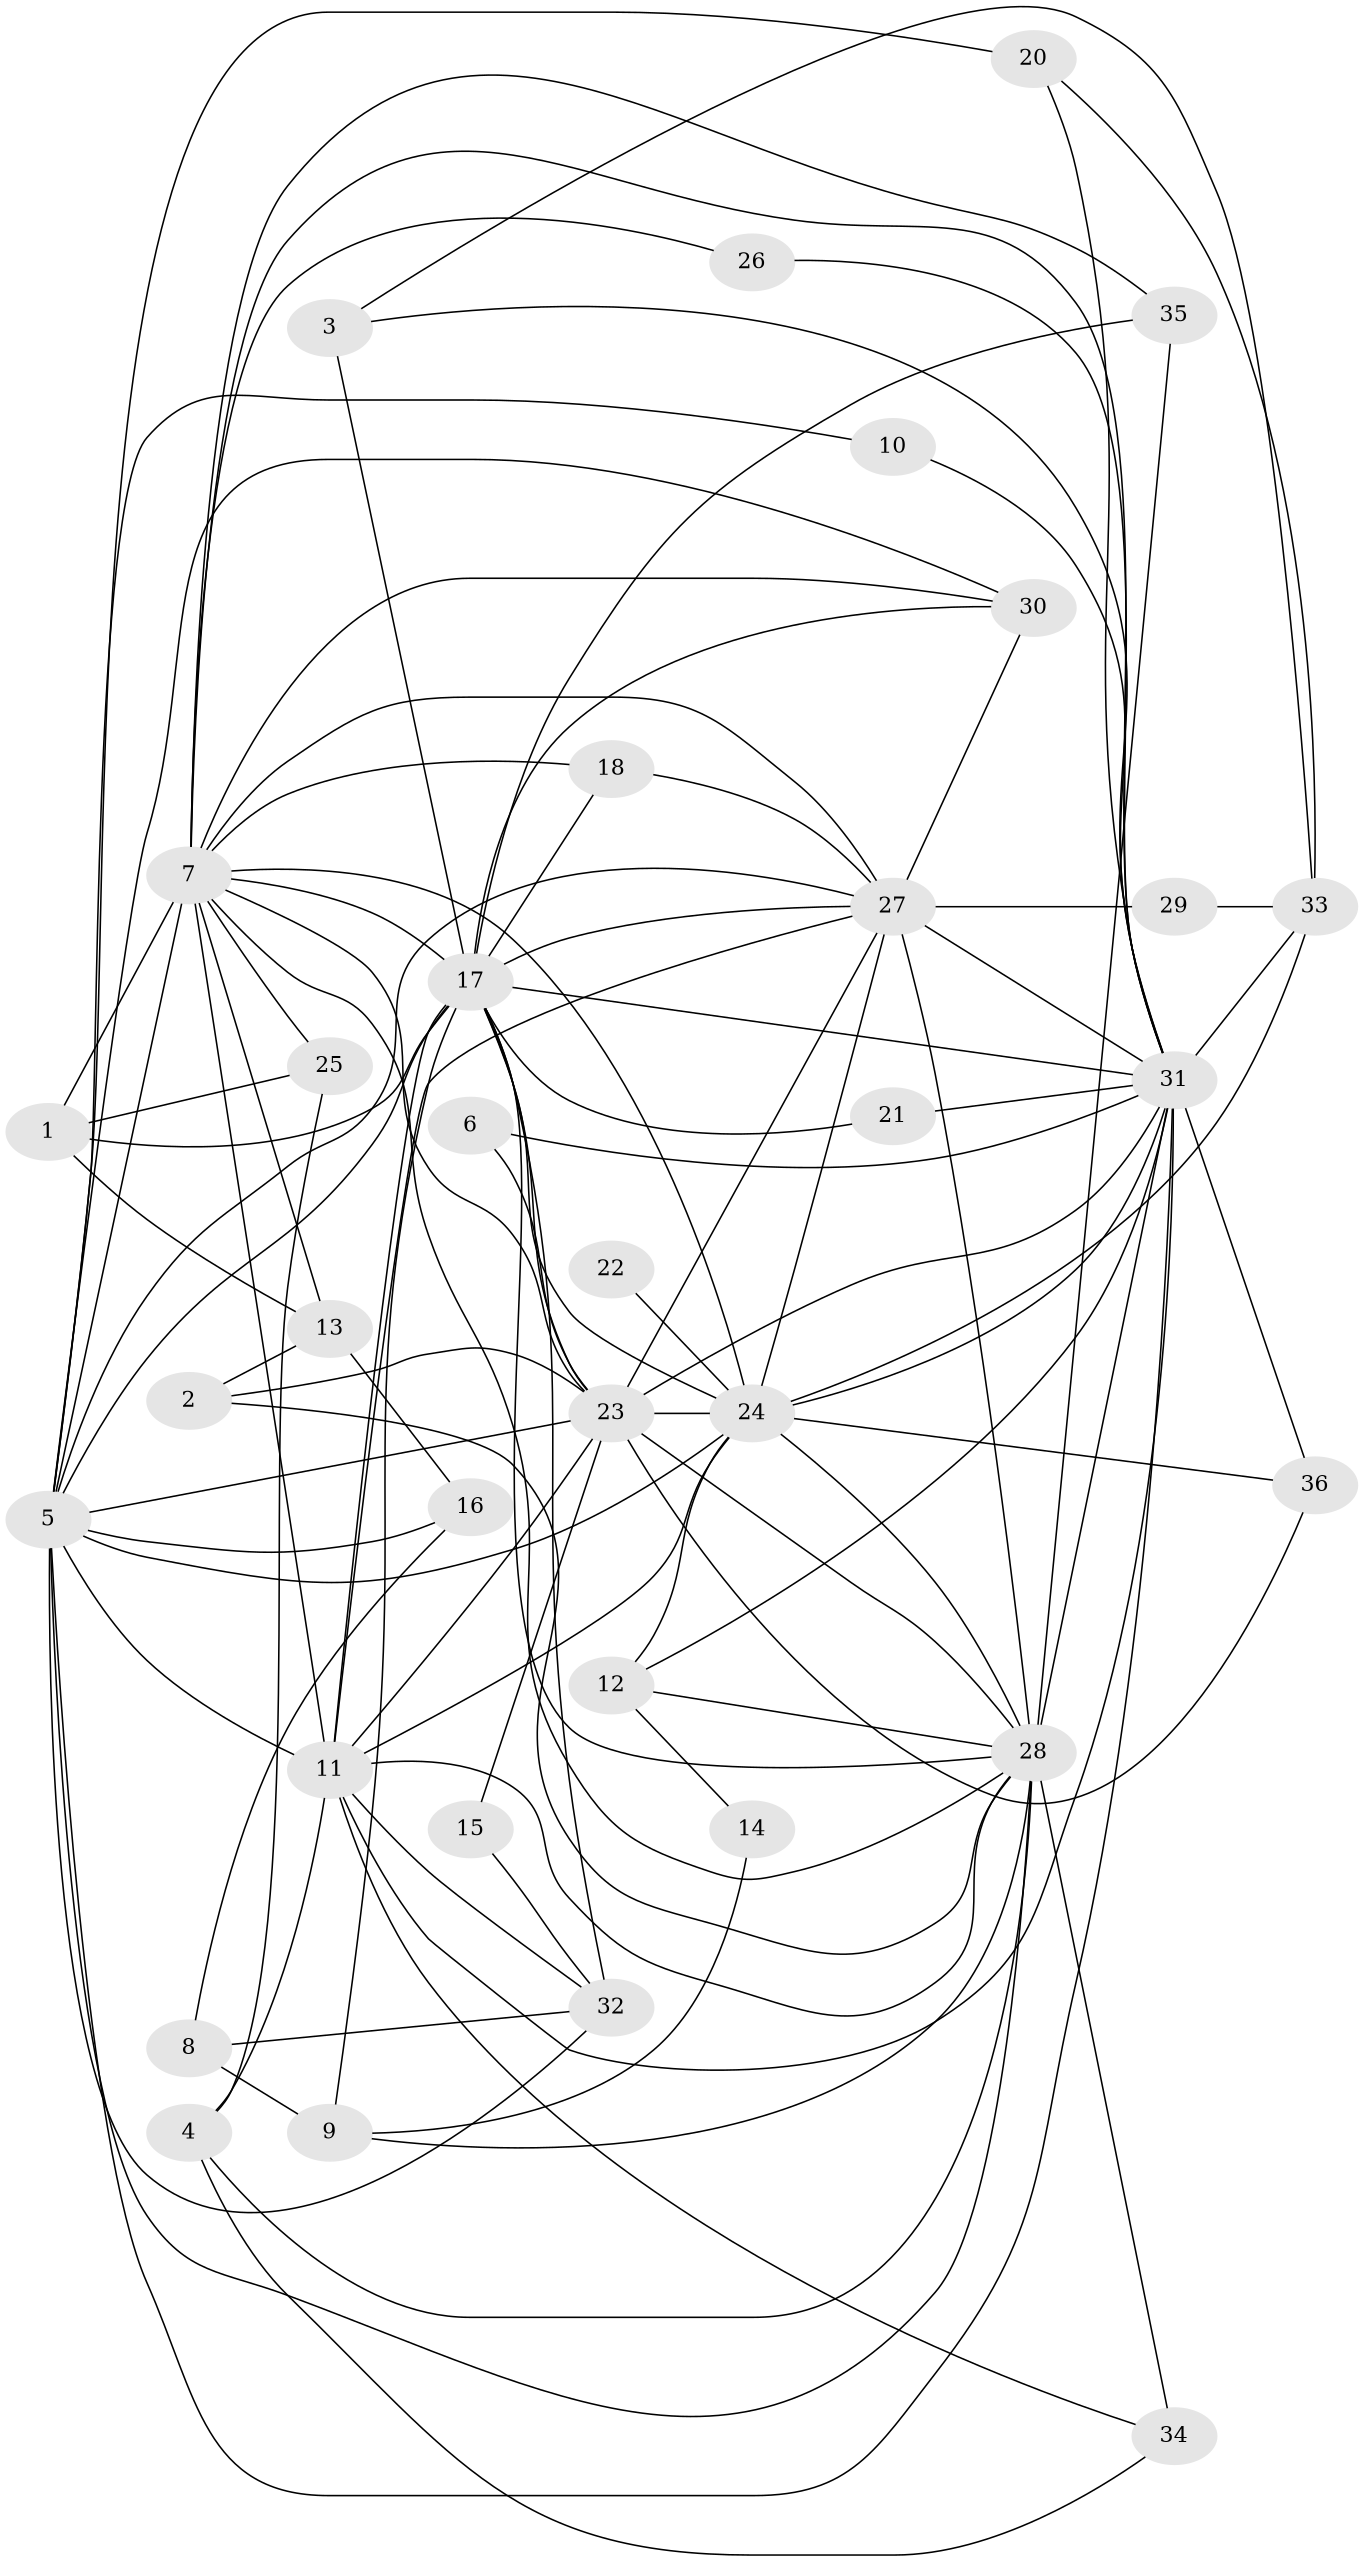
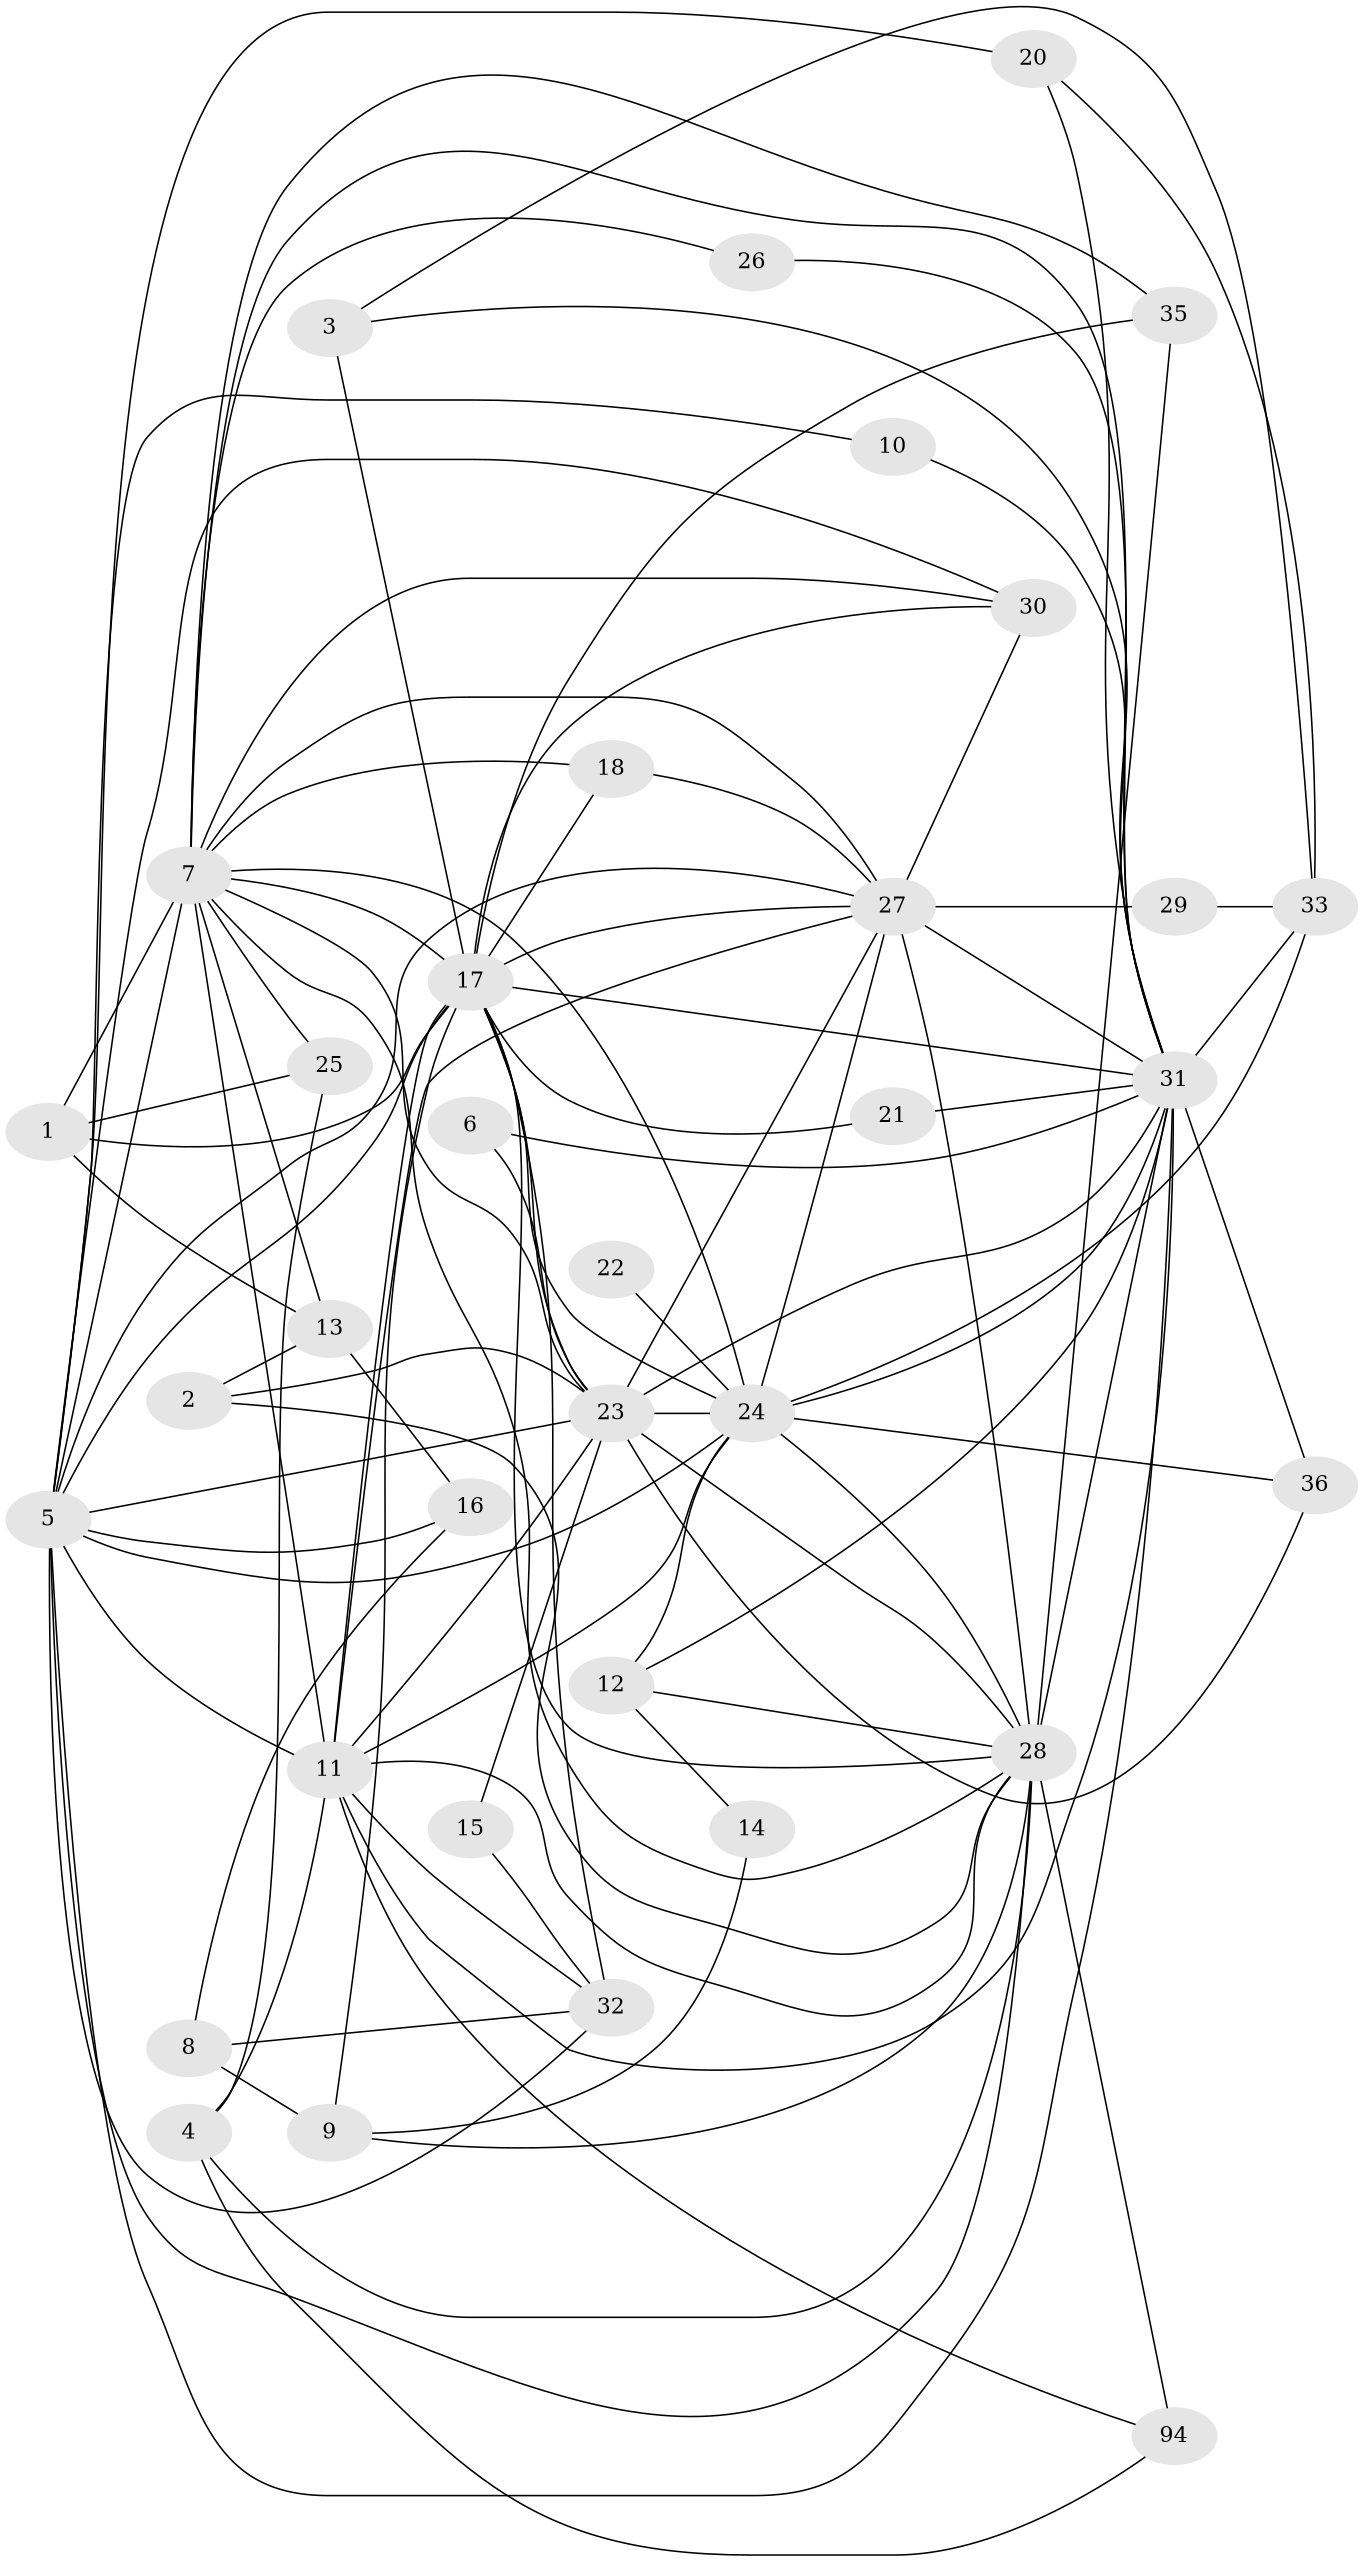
node "34": label "34" -> "94"
